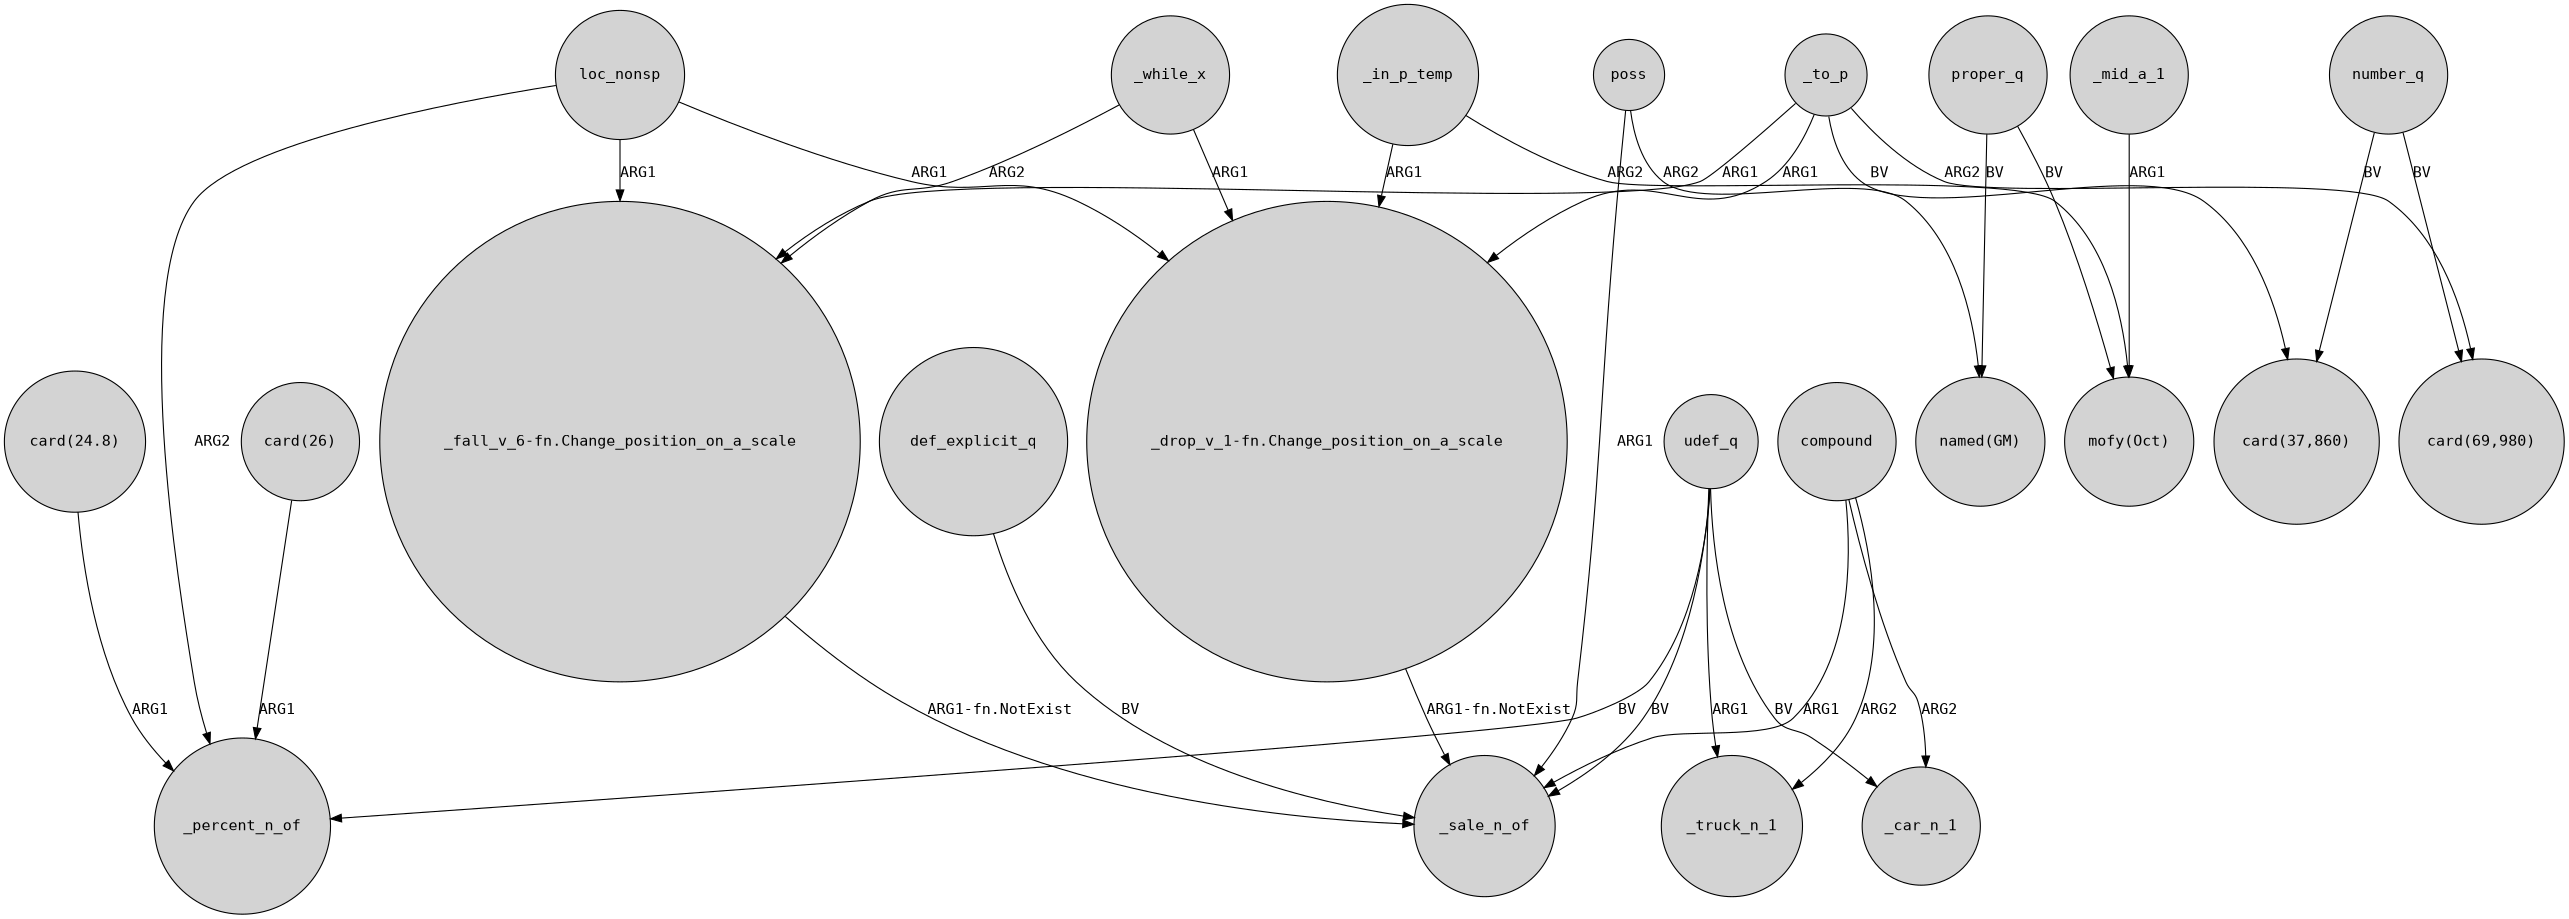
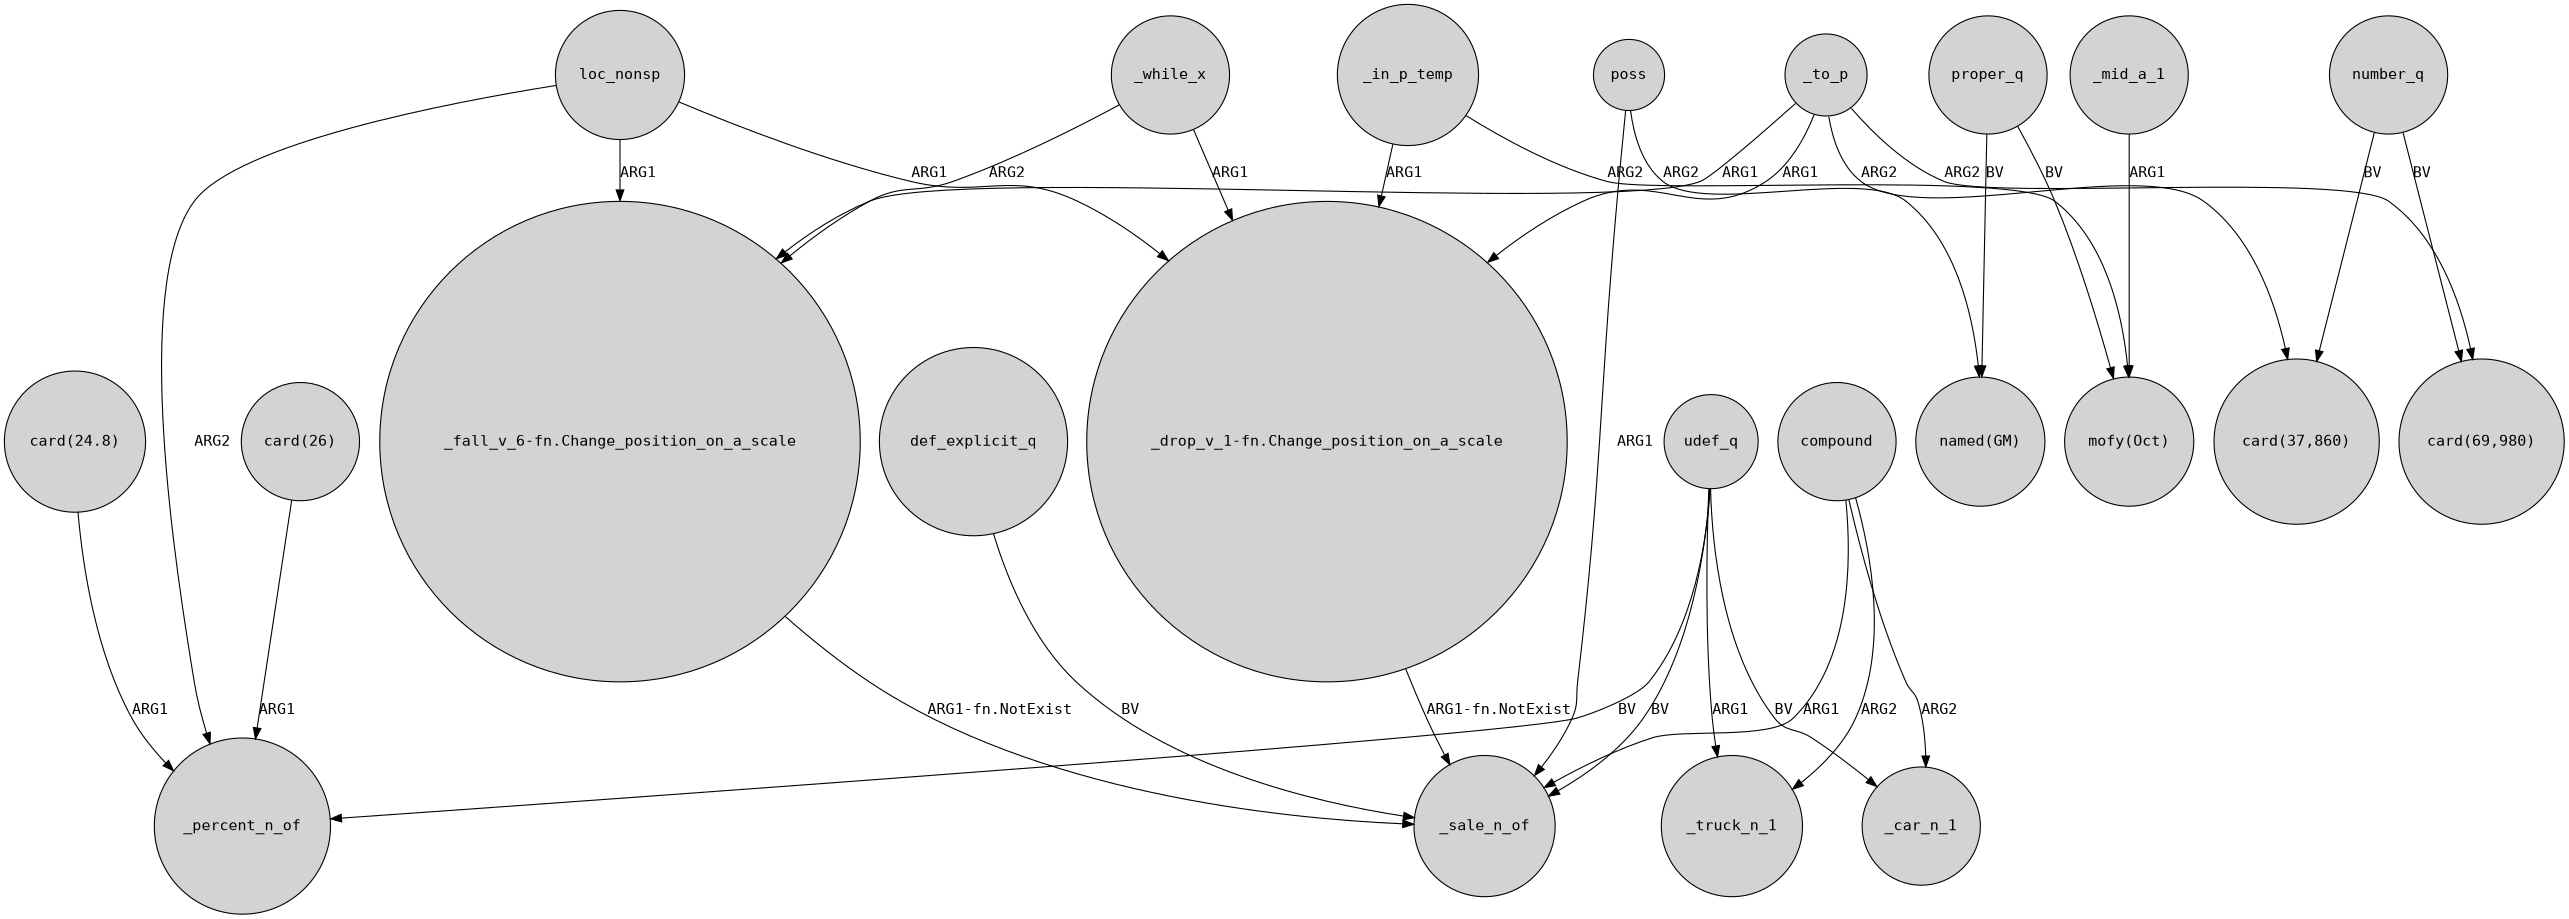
edge "_to_p" -> "card(37,860)": label "BV" -> "ARG2"
